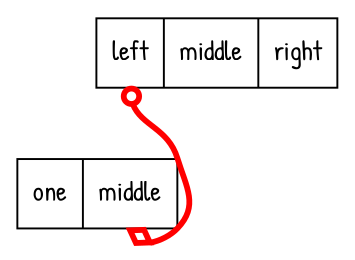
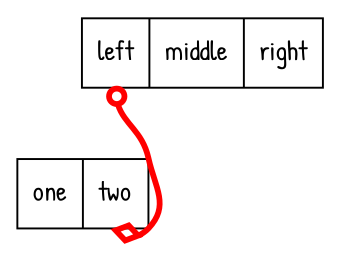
node "one": text "middle" -> "two"
